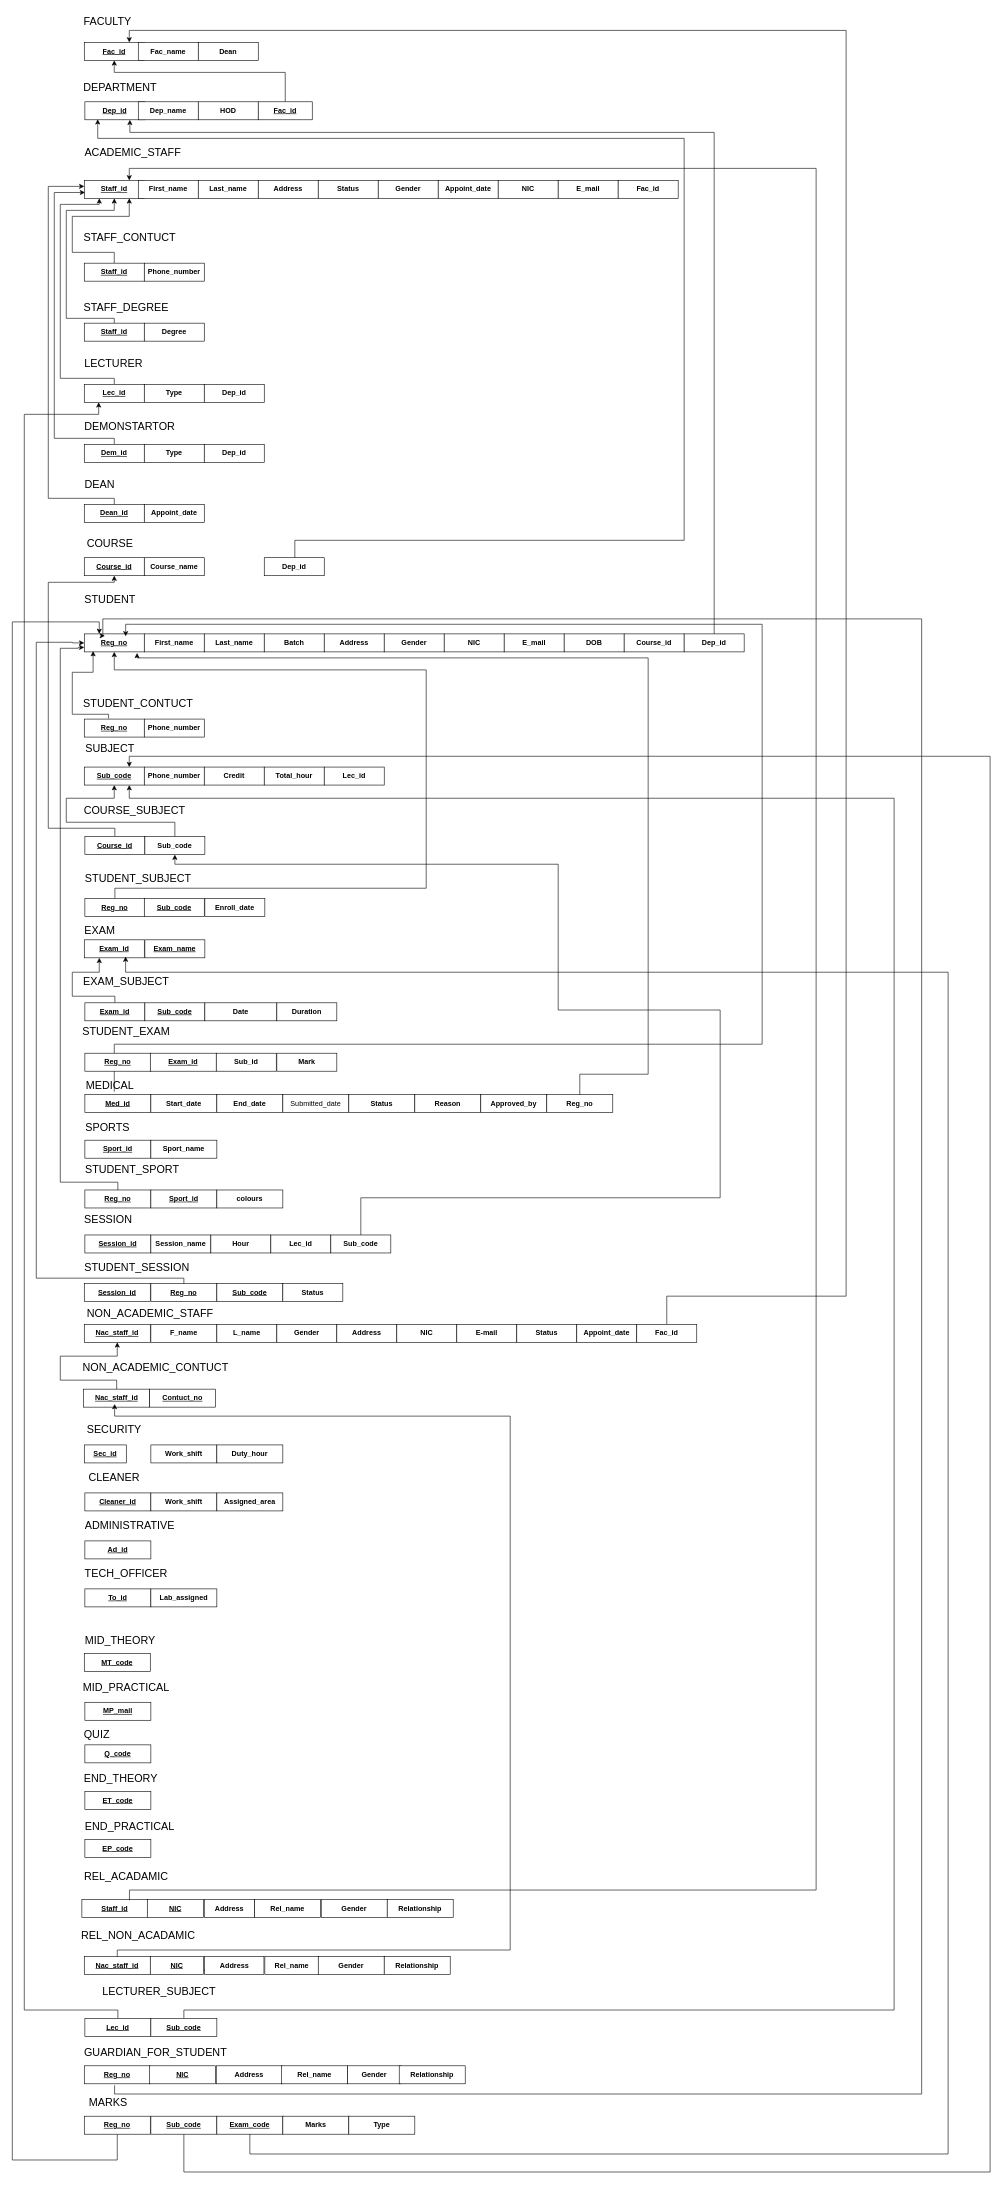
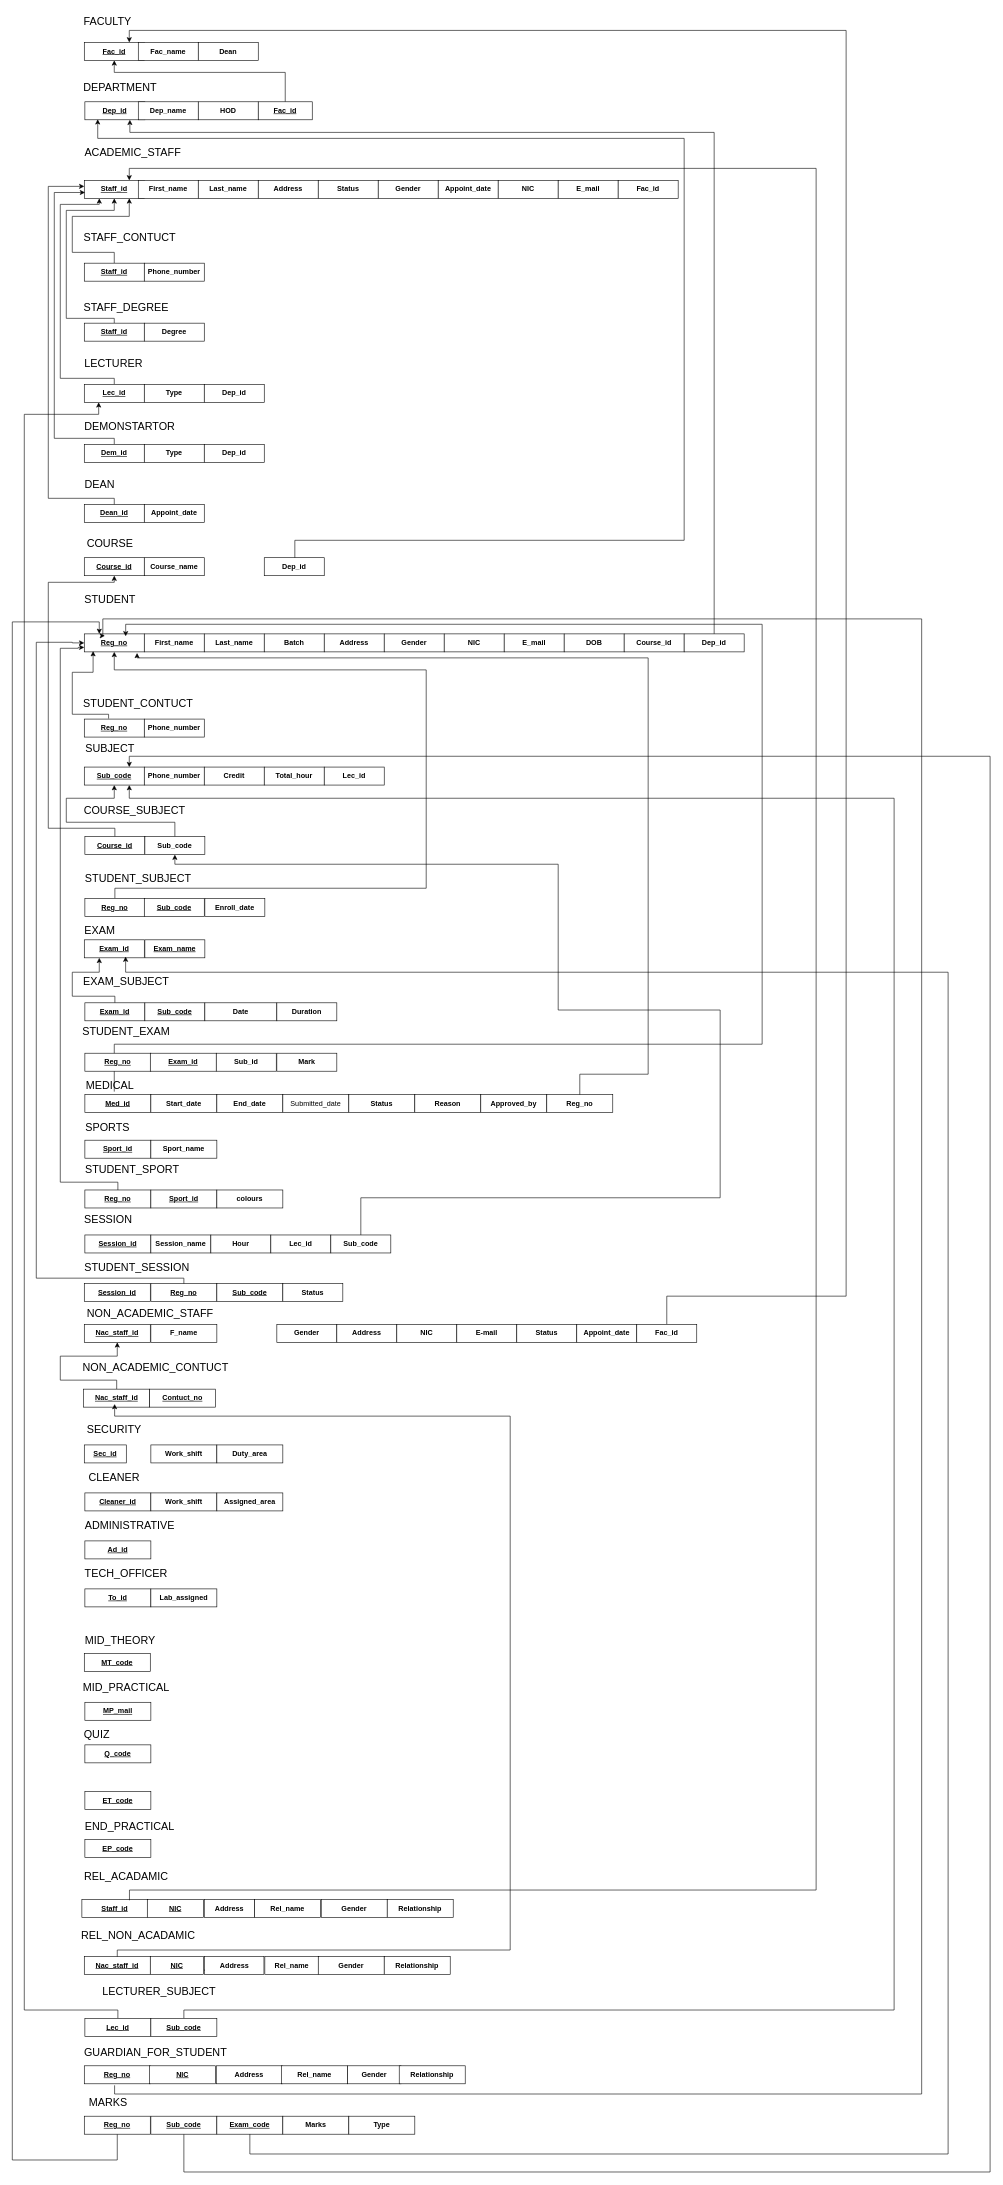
node "L_name": removed
node "Duty_hour": label "Duty_hour" -> "Duty_area"
node "END_THEORY": removed
